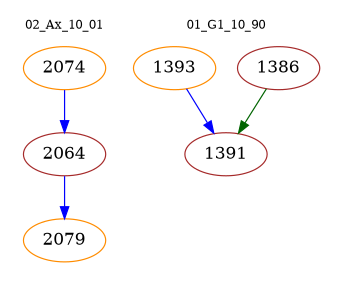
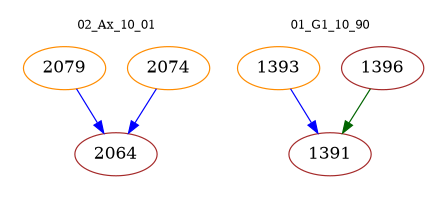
node "1386": label "1386" -> "1396"
edge "2064" -> "2079": reversed
